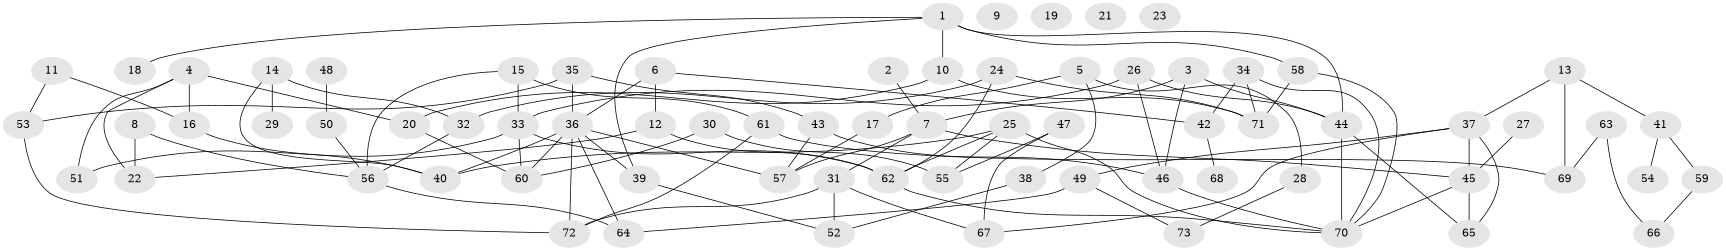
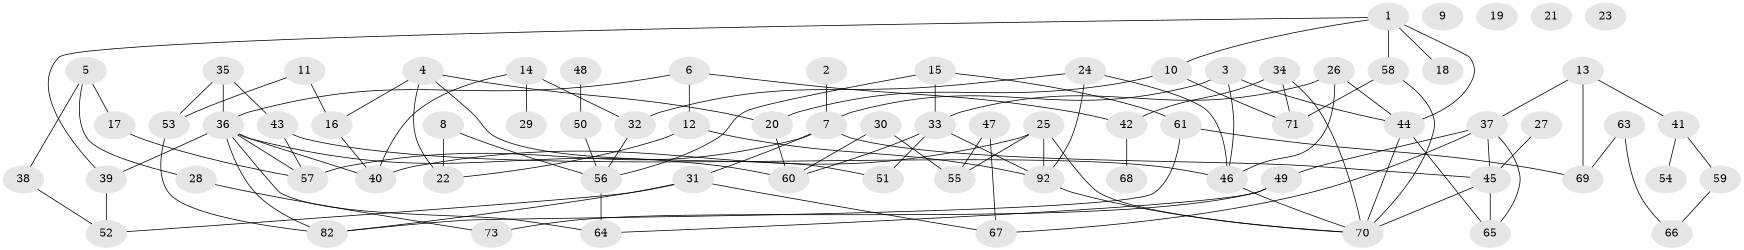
edge "24" -- "71": now "24" -- "46"
node "62": label "62" -> "92"
node "72": label "72" -> "82"
